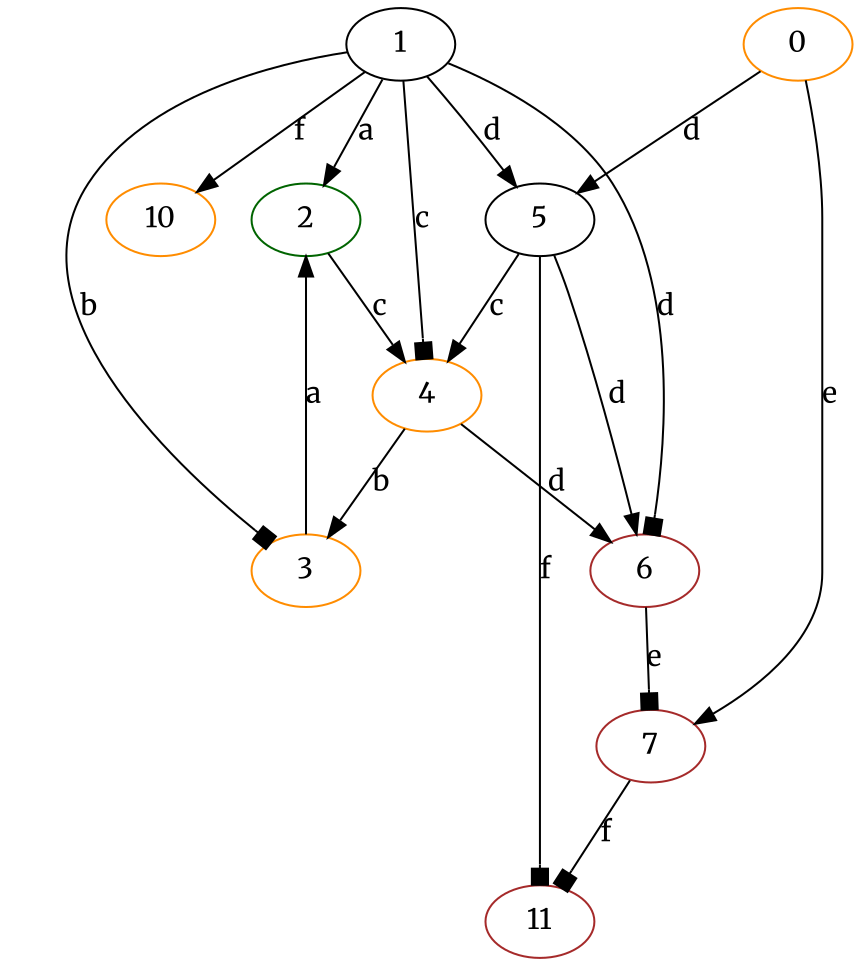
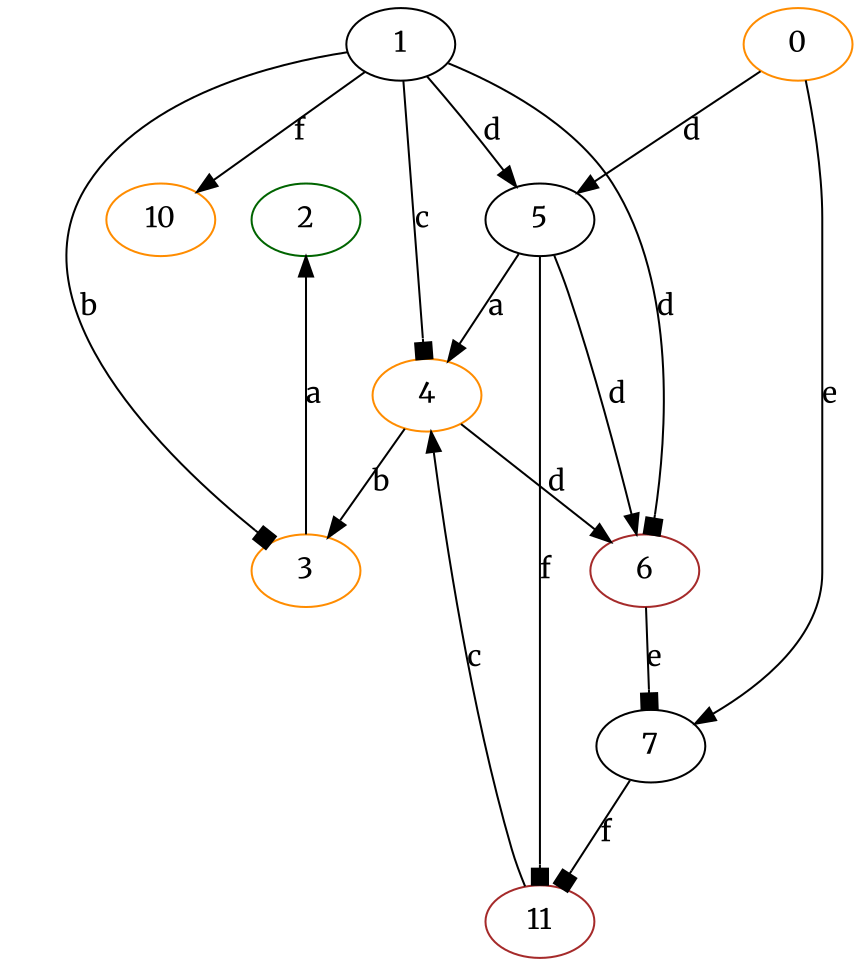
edge "1" -> "2": removed, label "a"
edge "2" -> "4": now "11" -> "4"
edge "5" -> "4": label "c" -> "a"
node "7": color brown -> black
